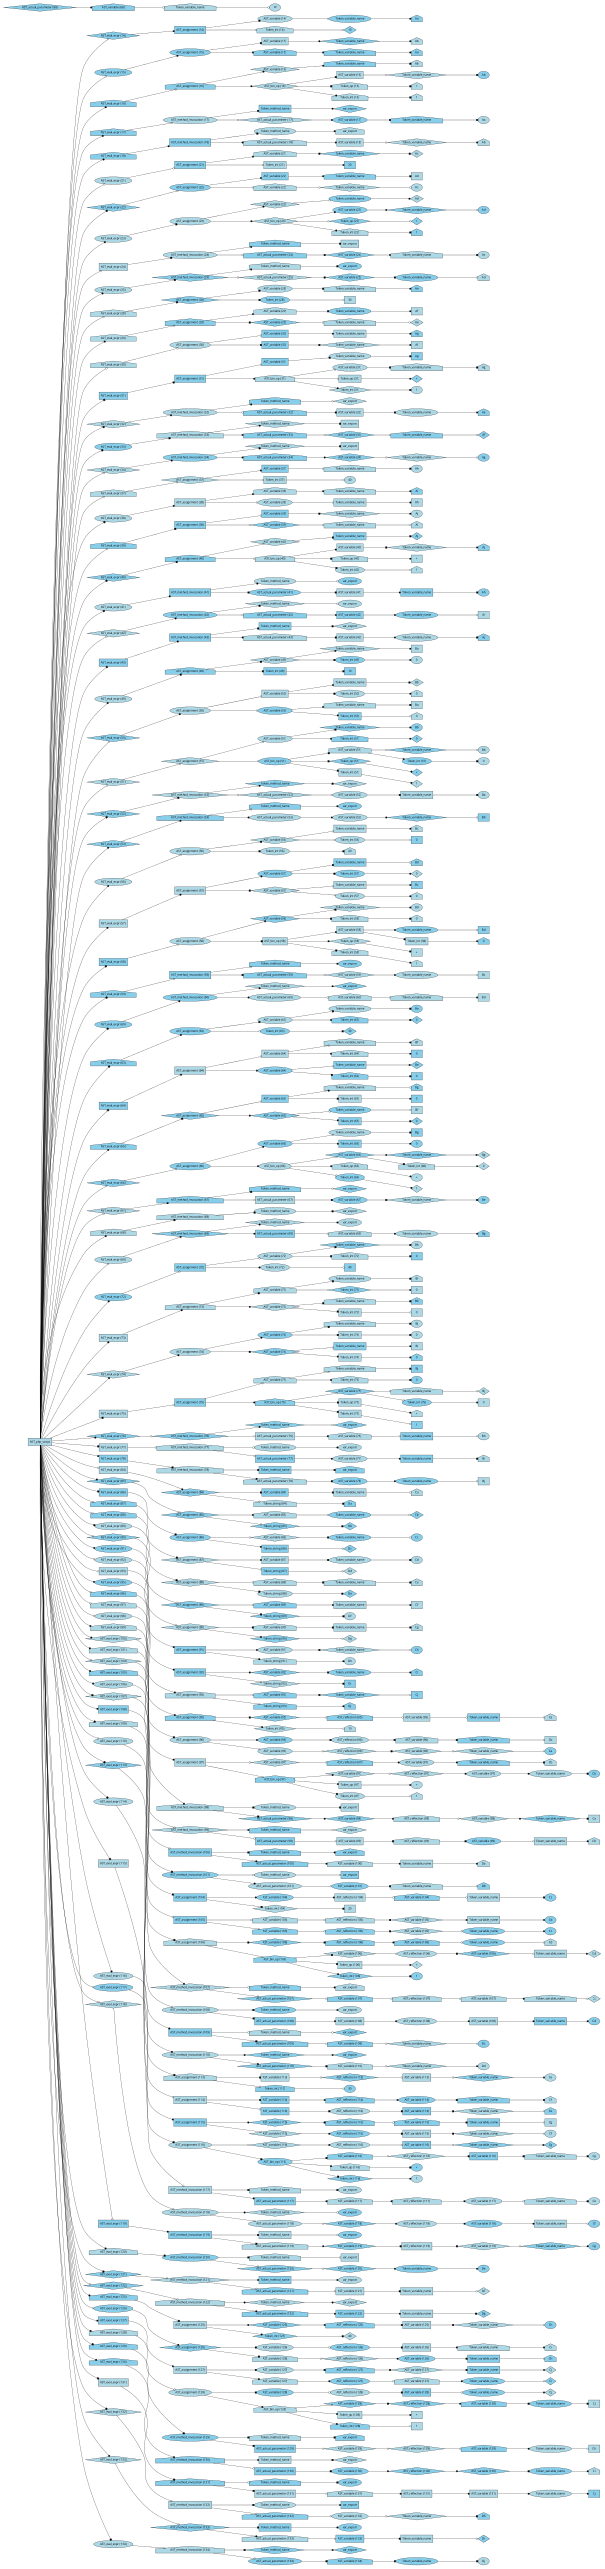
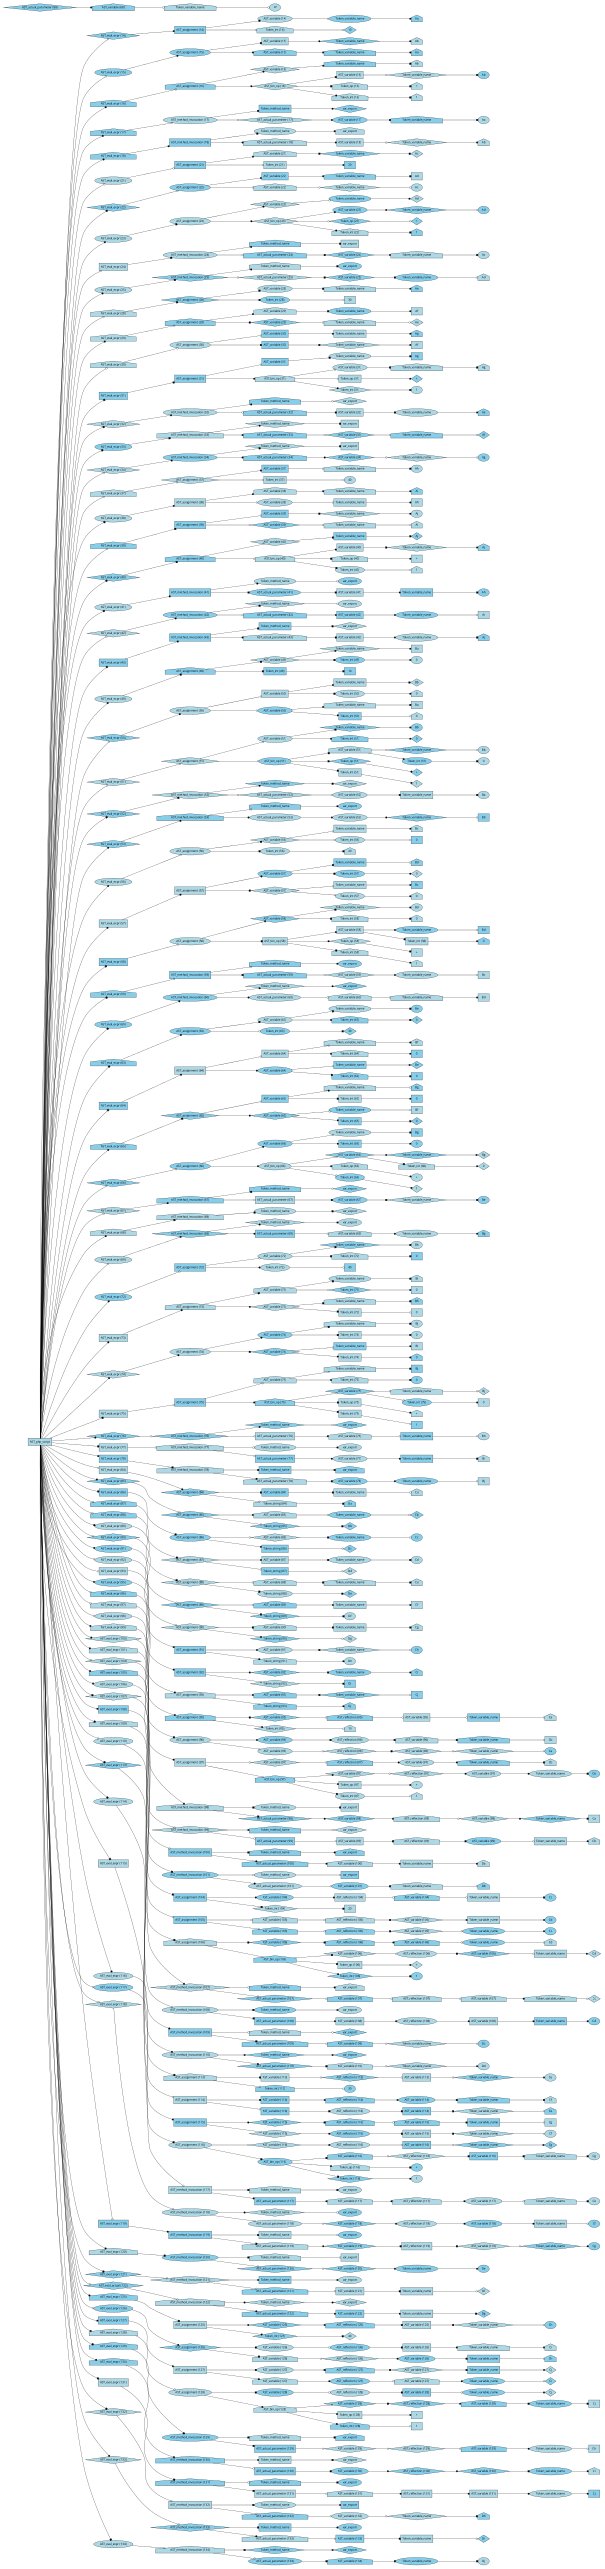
edge "AST_assignment (93)" -> "AST_variable (93)": arrowhead odot -> dot
node "AST_eval_expr (122)": label "AST_eval_expr (122)" -> "AST_eval_actual (122)"
